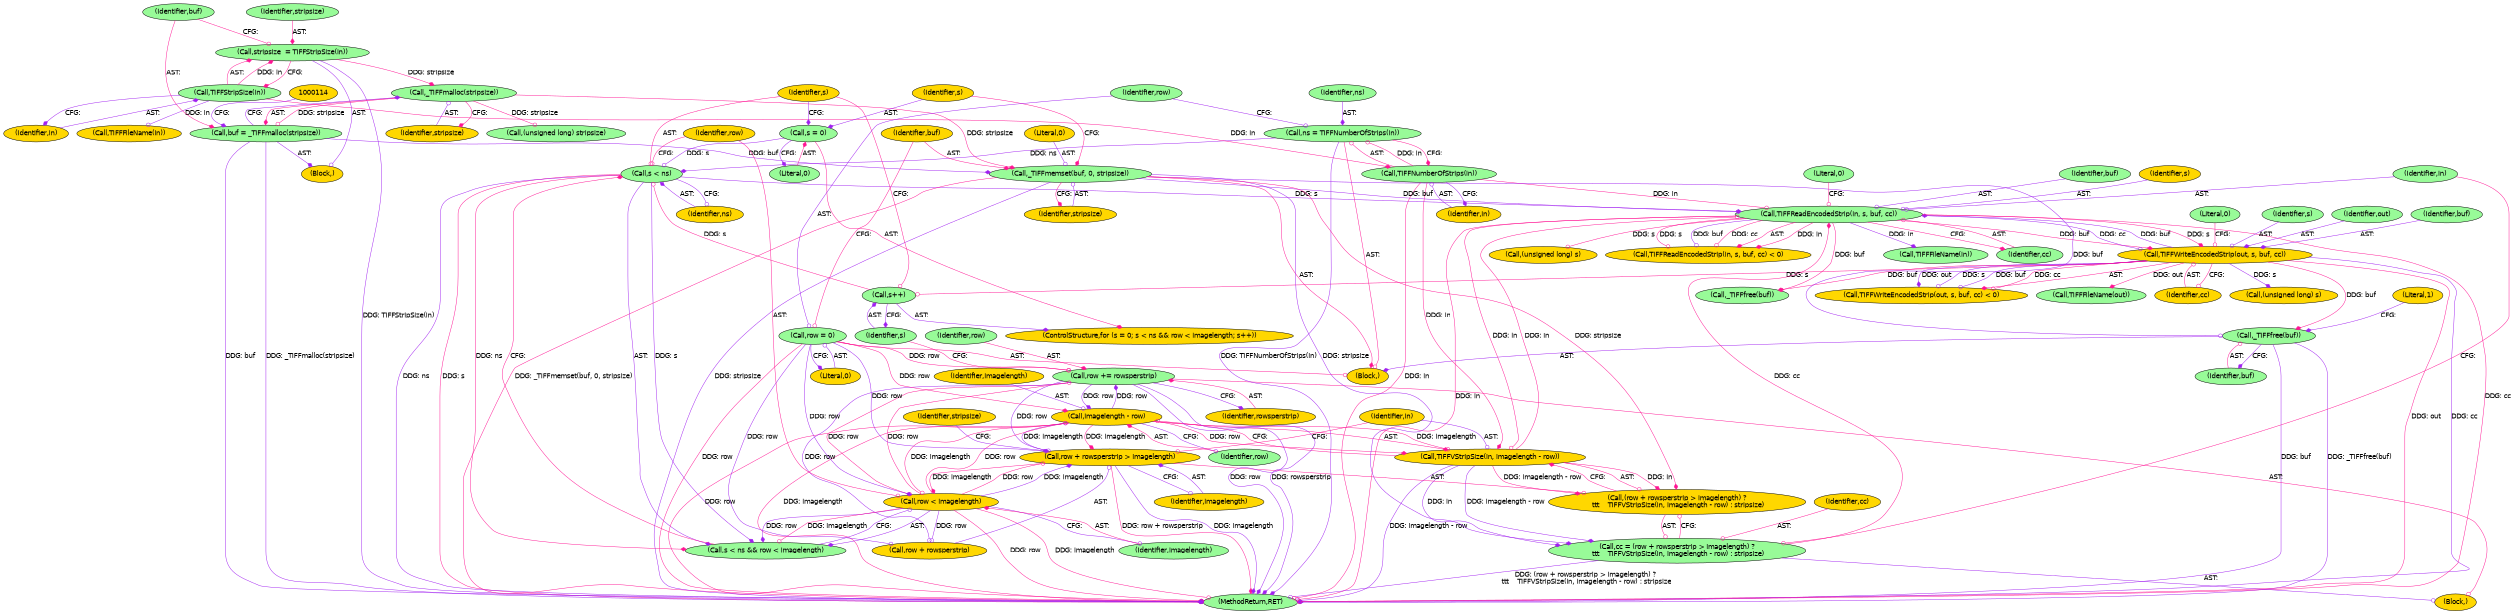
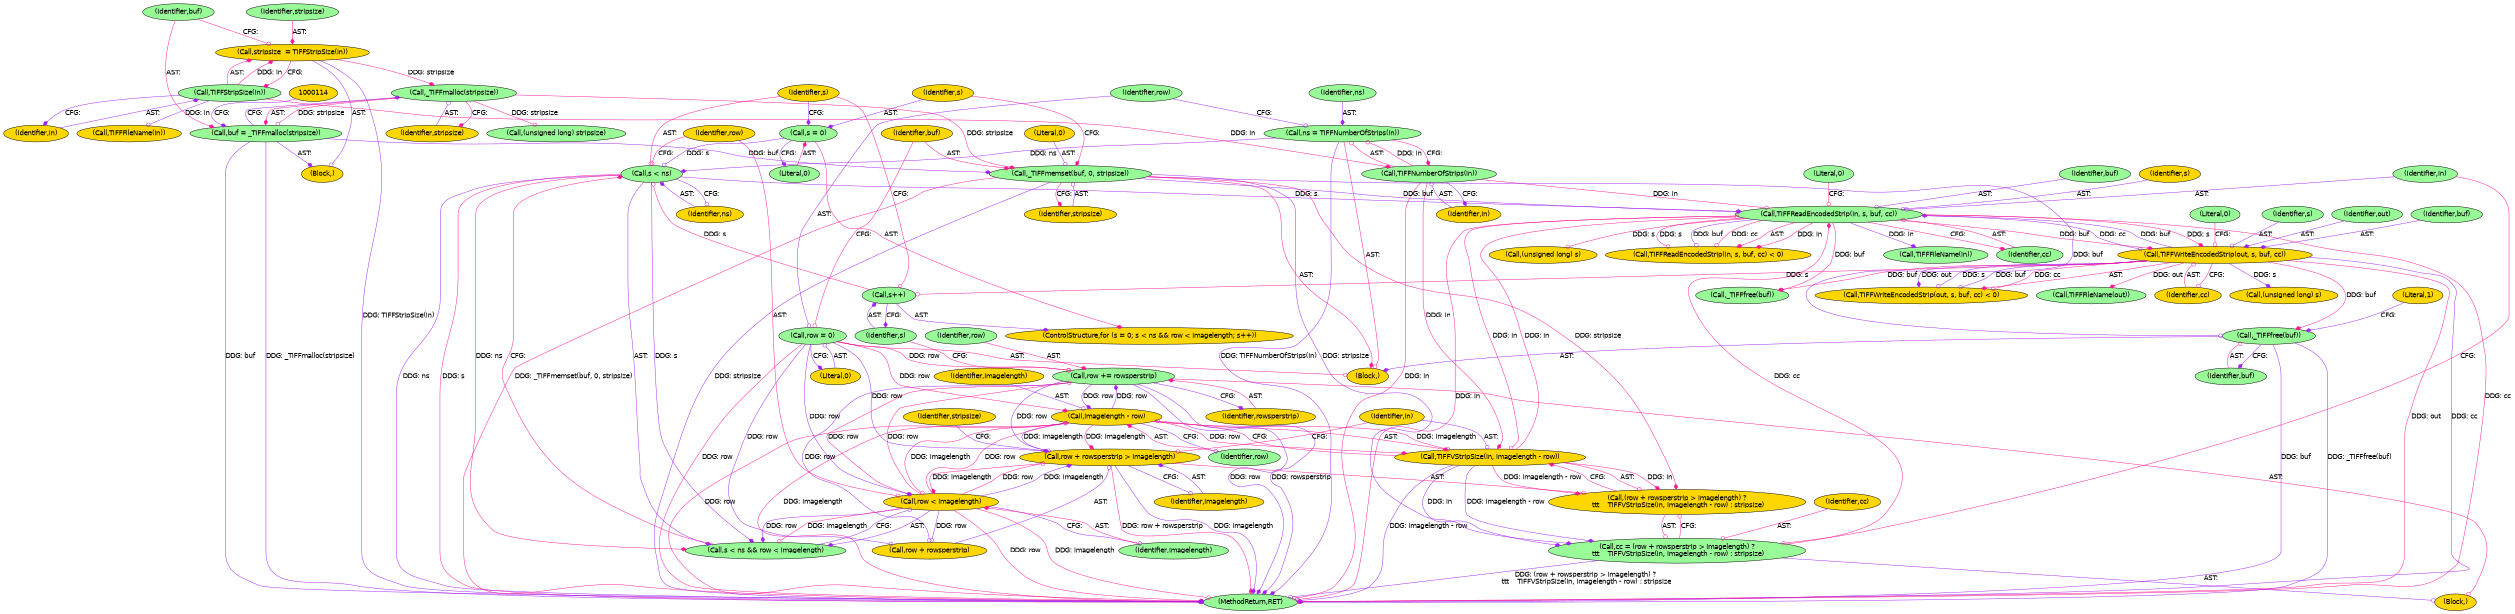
node "(Call,stripsize  = TIFFStripSize(in))": fillcolor palegreen -> gold
